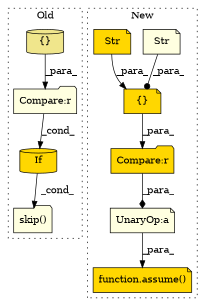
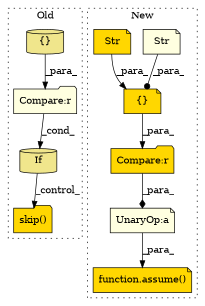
node "If": fillcolor gold -> khaki
edge "If" -> "skip()": label "_cond_" -> "_control_"
node "skip()": fillcolor lightyellow -> gold
